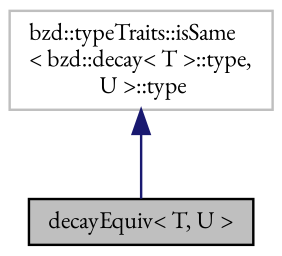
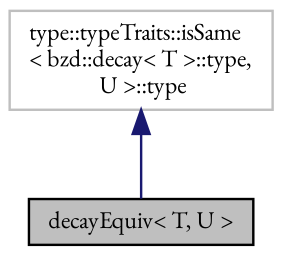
node "bzd::typeTraits::isSame < bzd::decay< T >::type, U >::type": label "bzd::typeTraits::isSame < bzd::decay< T >::type, U >::type" -> "type::typeTraits::isSame < bzd::decay< T >::type, U >::type"
